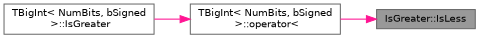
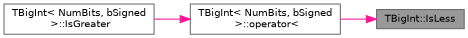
node "IsGreater::IsLess": label "IsGreater::IsLess" -> "TBigInt::IsLess"
